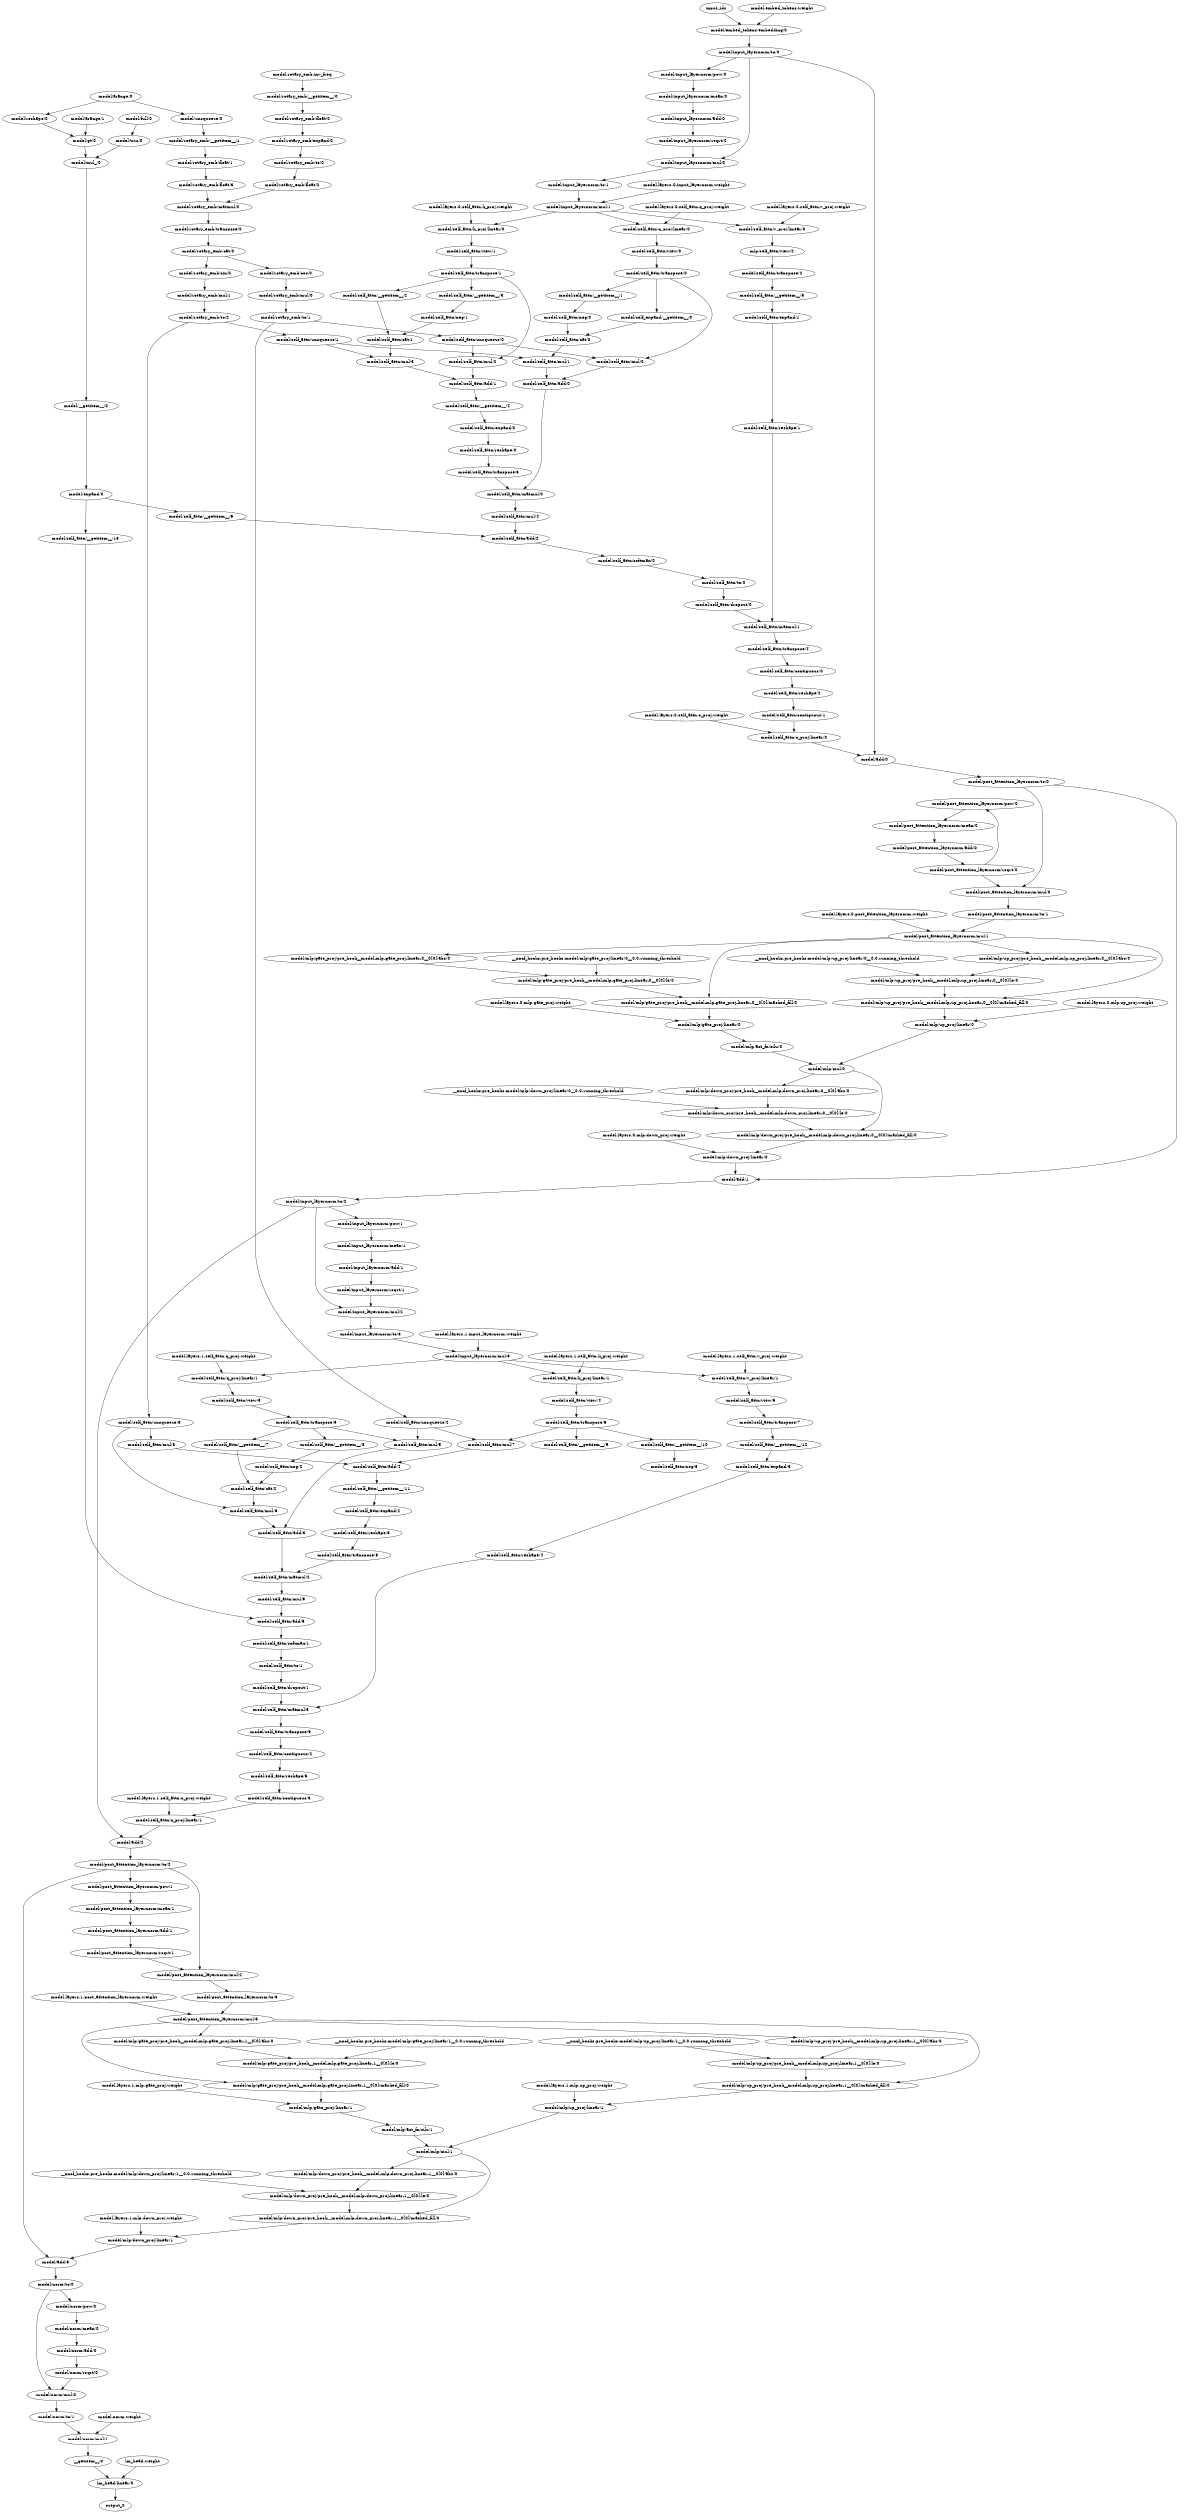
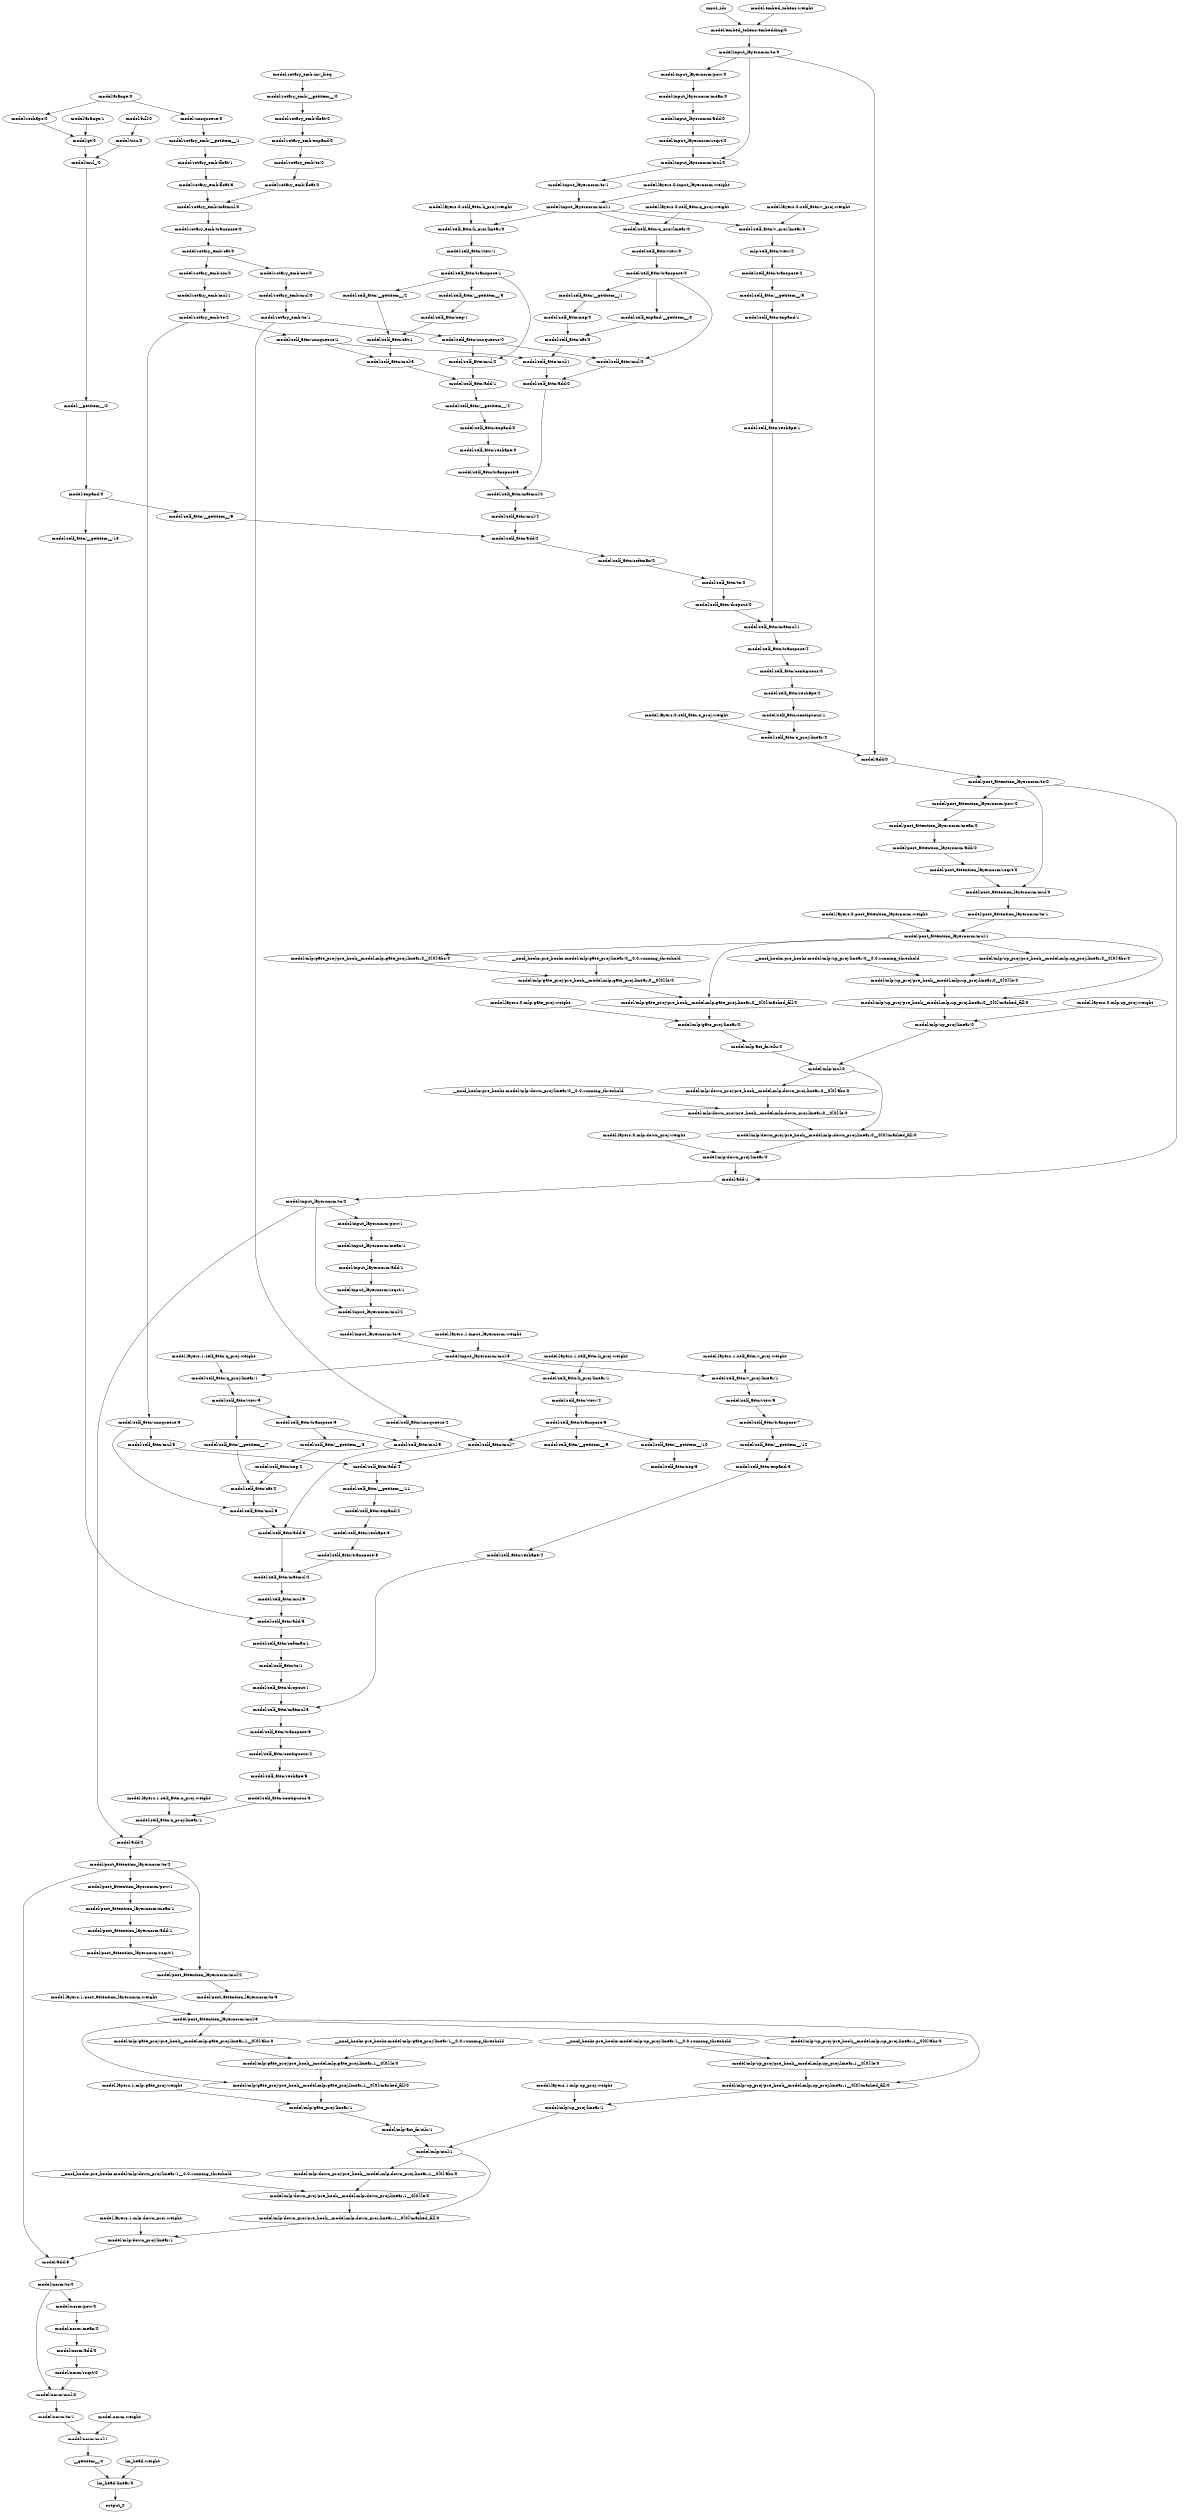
edge "model/post_attention_layernorm/rsqrt/0" -> "model/post_attention_layernorm/pow/0": now "model/post_attention_layernorm/to/0" -> "model/post_attention_layernorm/pow/0"
edge "model/self_attn/transpose/5" -> "model/self_attn/__getitem__/7": now "model/self_attn/view/3" -> "model/self_attn/__getitem__/7"
